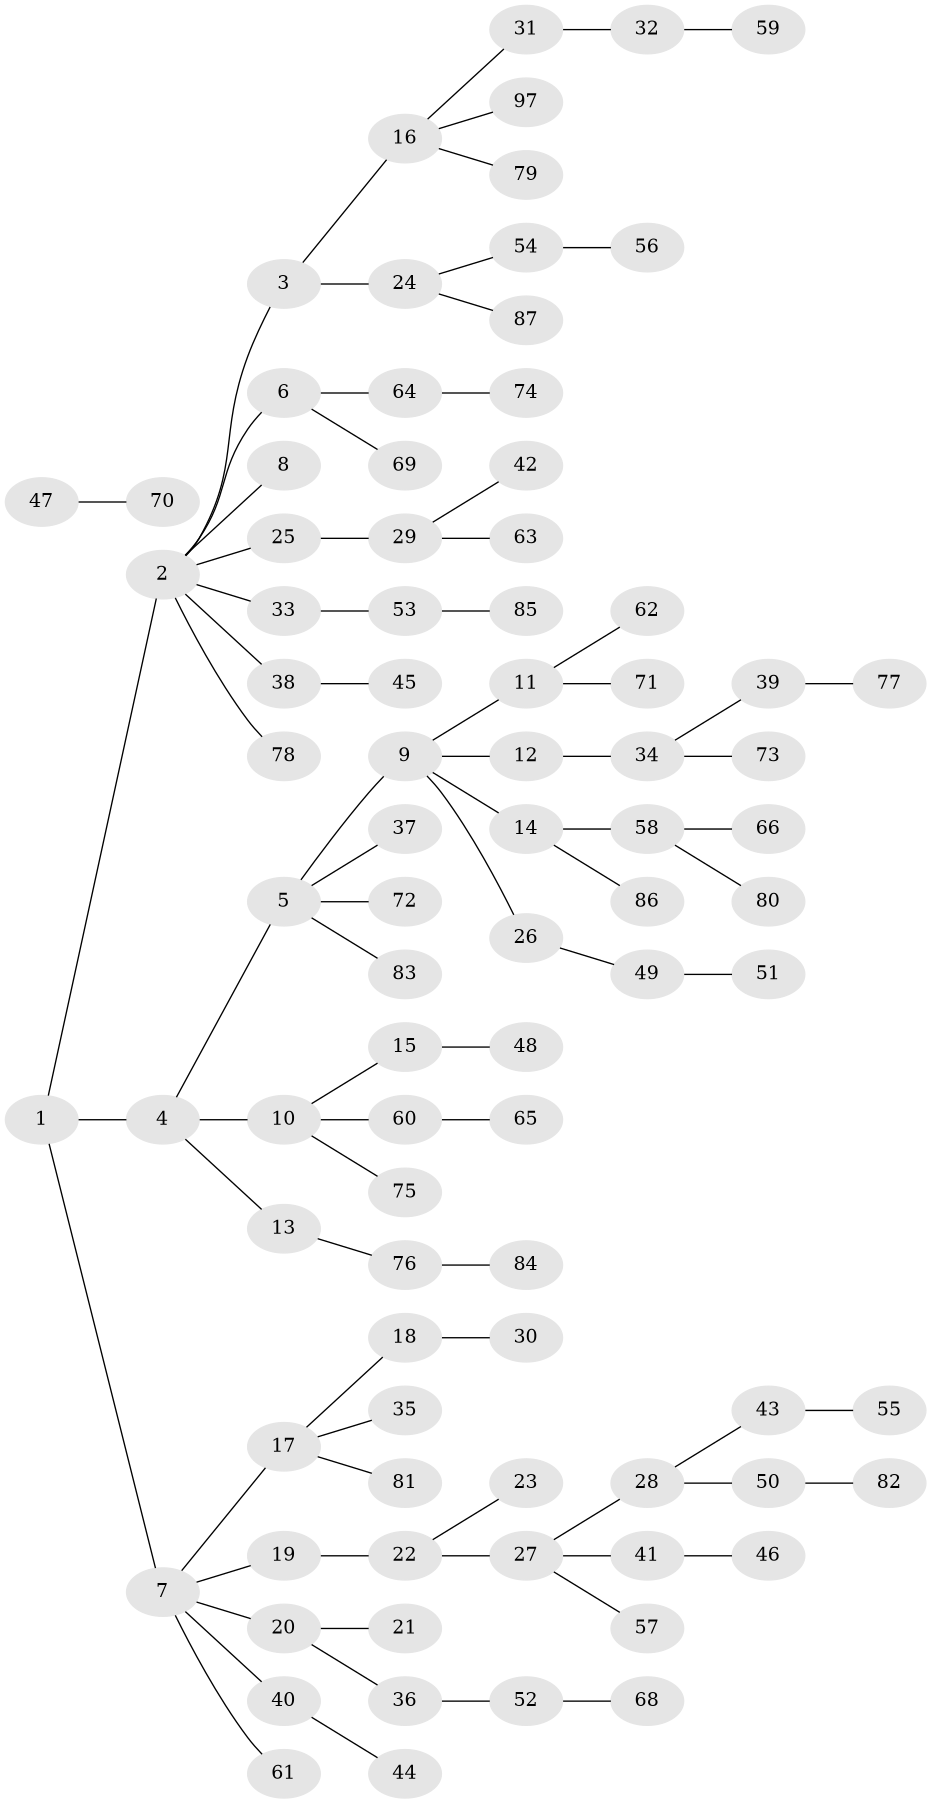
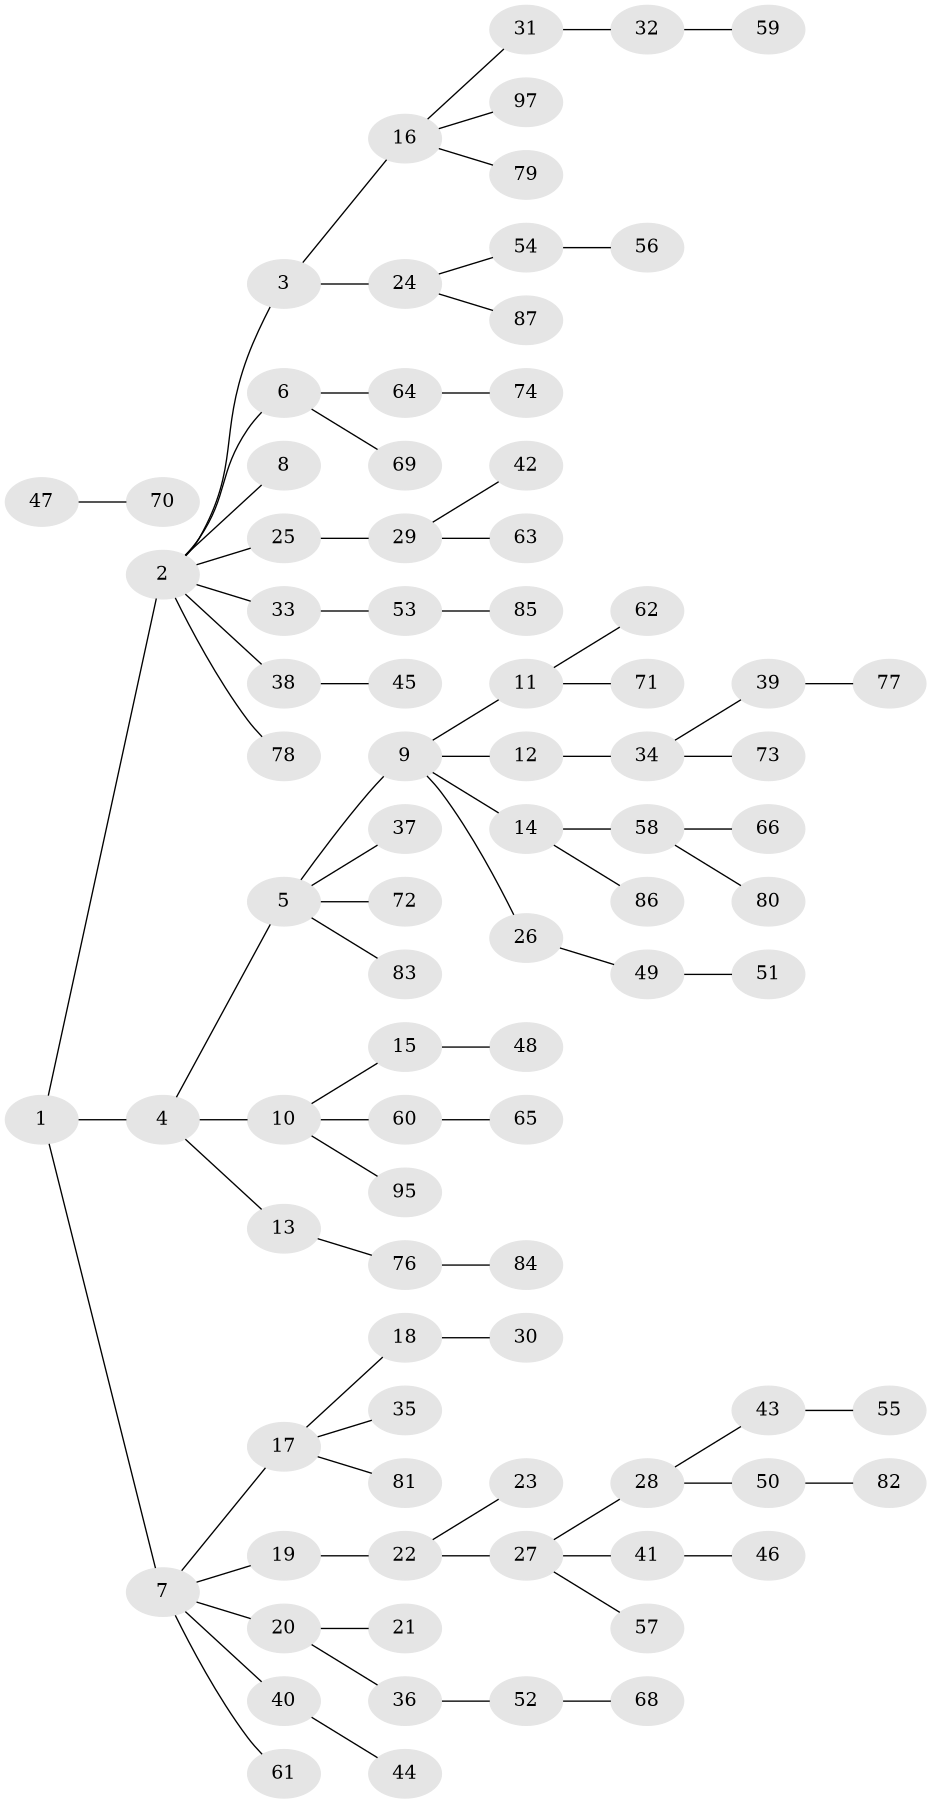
node "75": label "75" -> "95"
